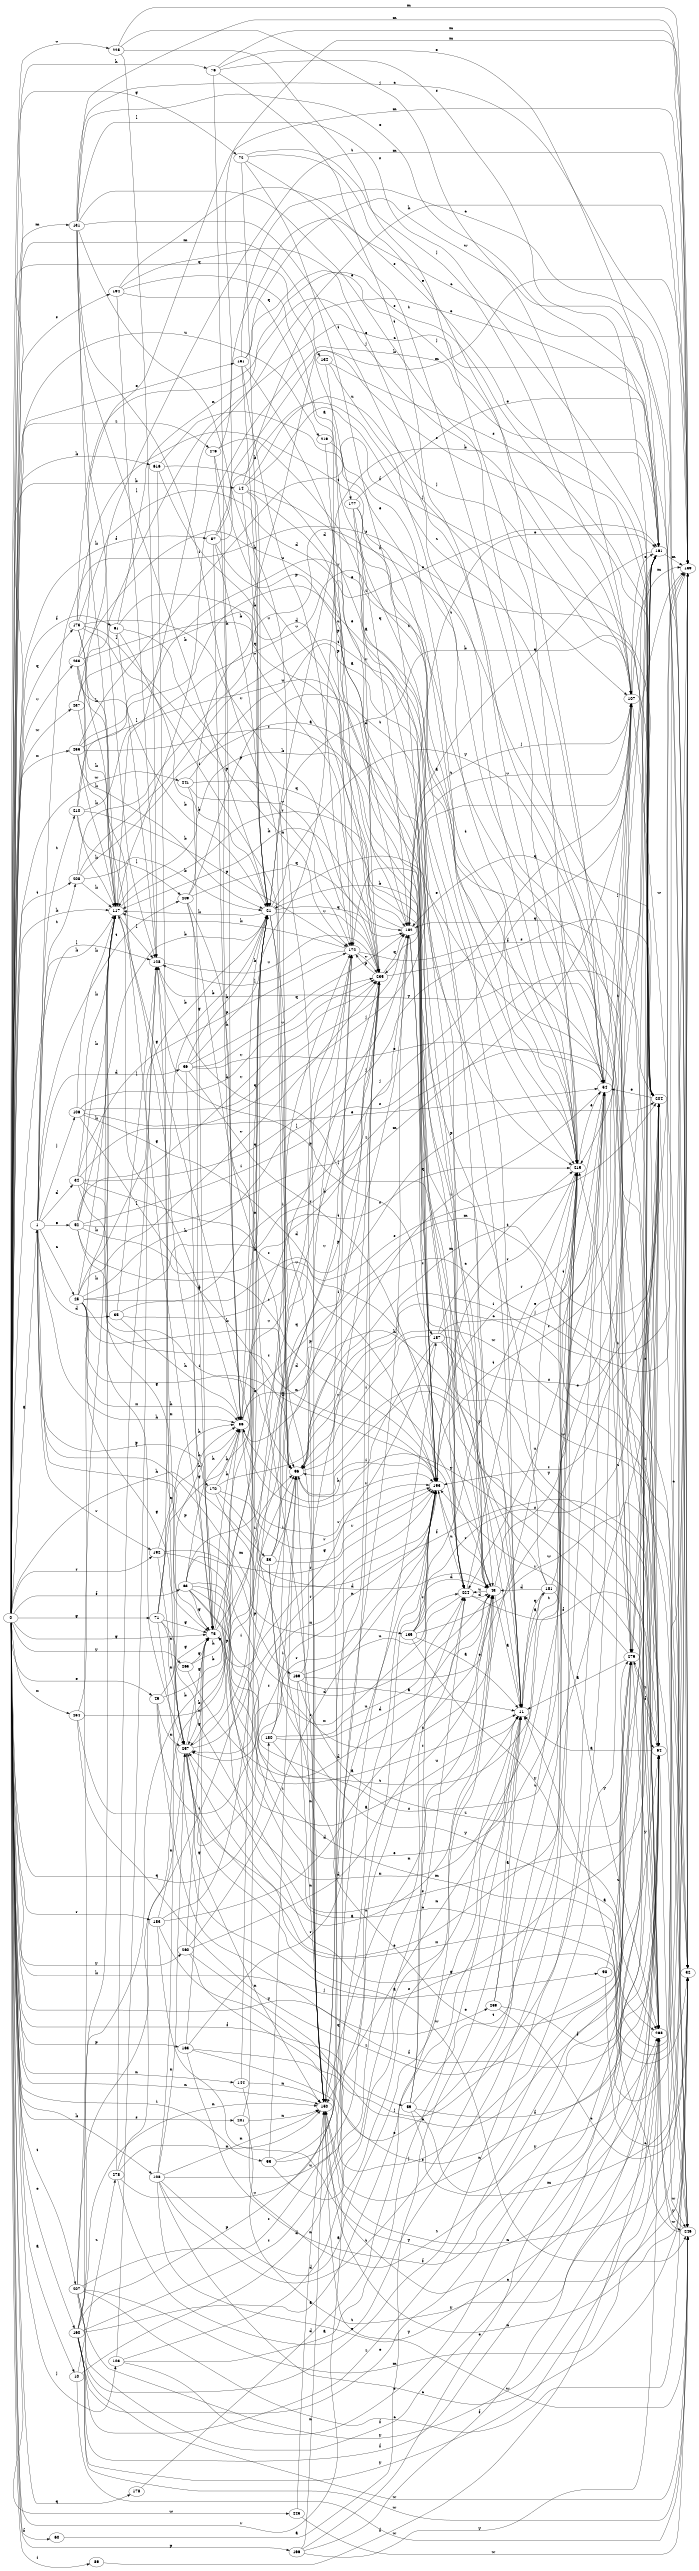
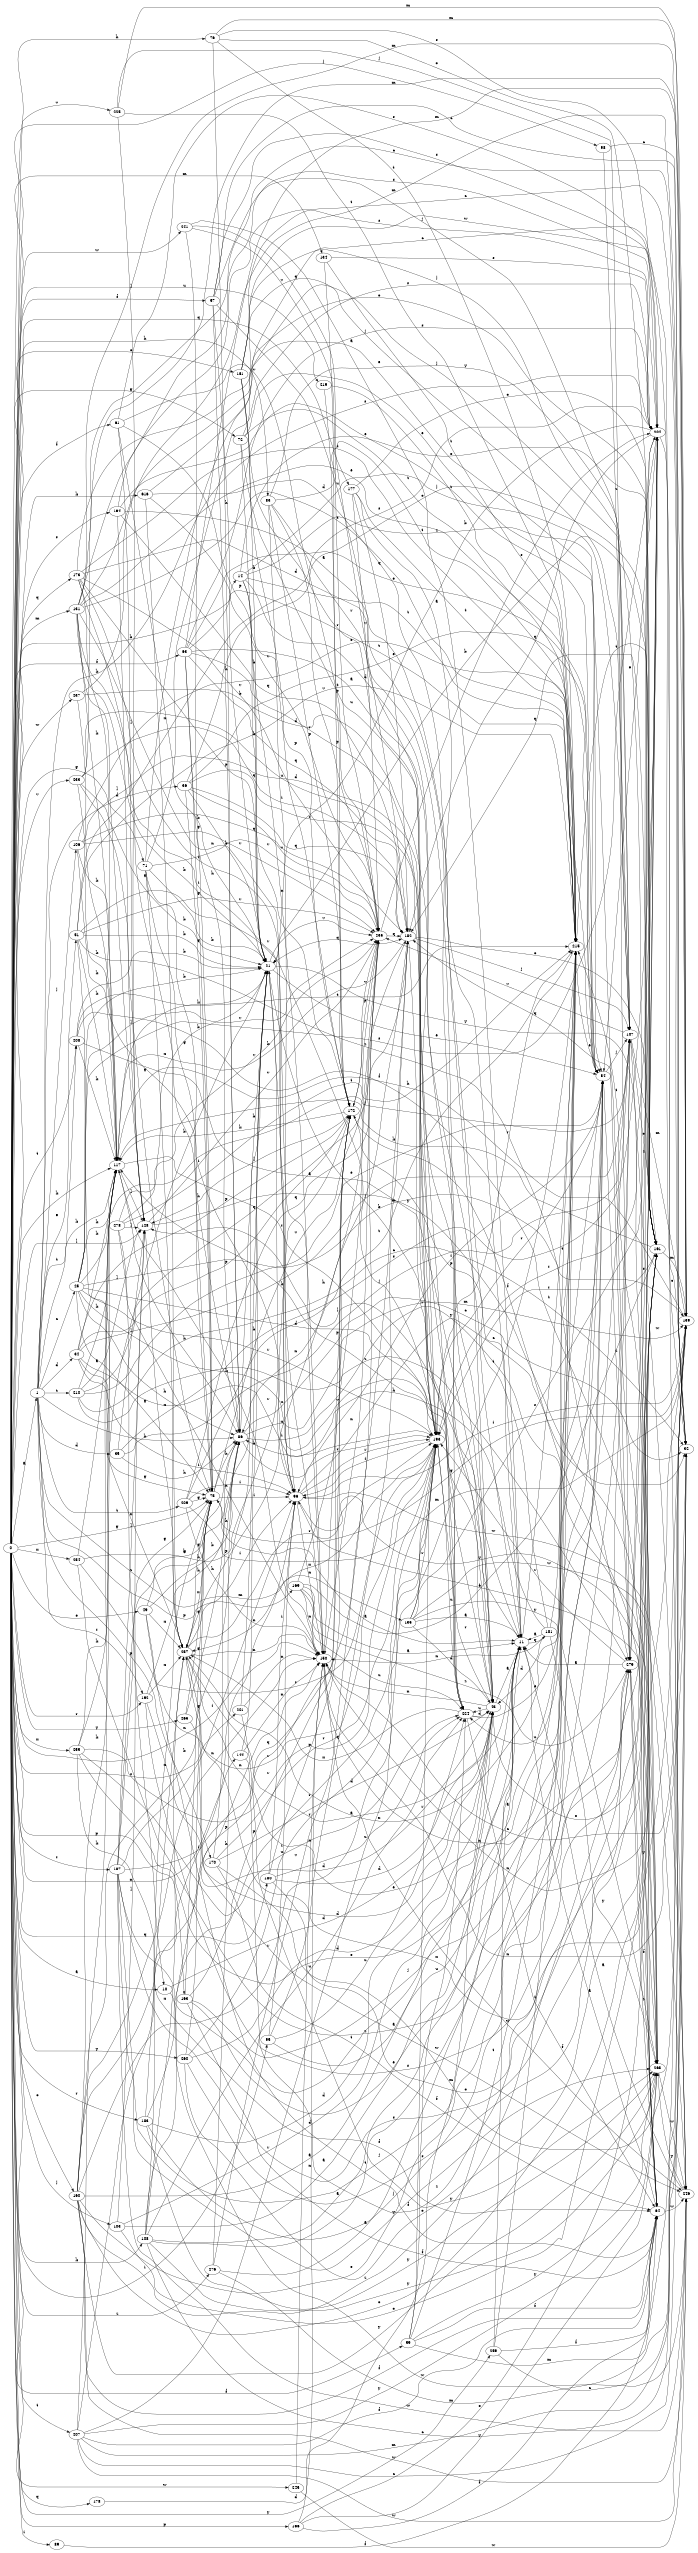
edge "210" -> "209": now "210" -> "128"
edge "182" -> "187": reversed
node "52": label "52" -> "51"
edge "235" -> "96": removed, label "i"
edge "254" -> "117": label "k" -> "a"
edge "10" -> "278": reversed
node "60": removed
